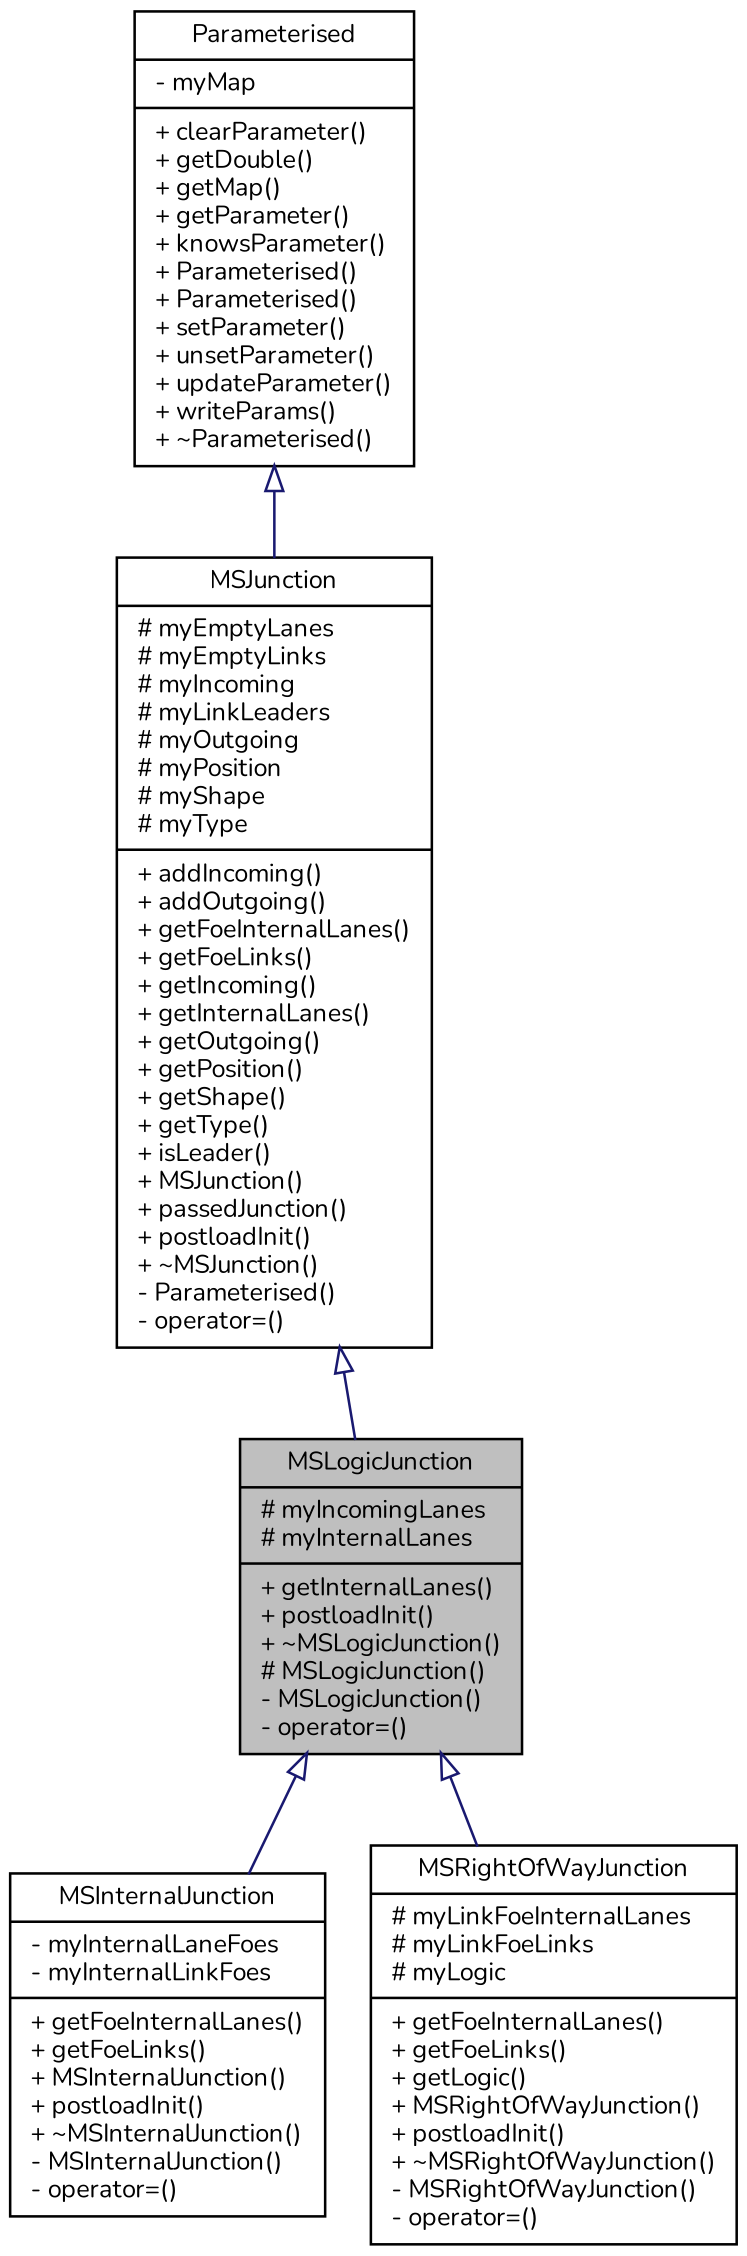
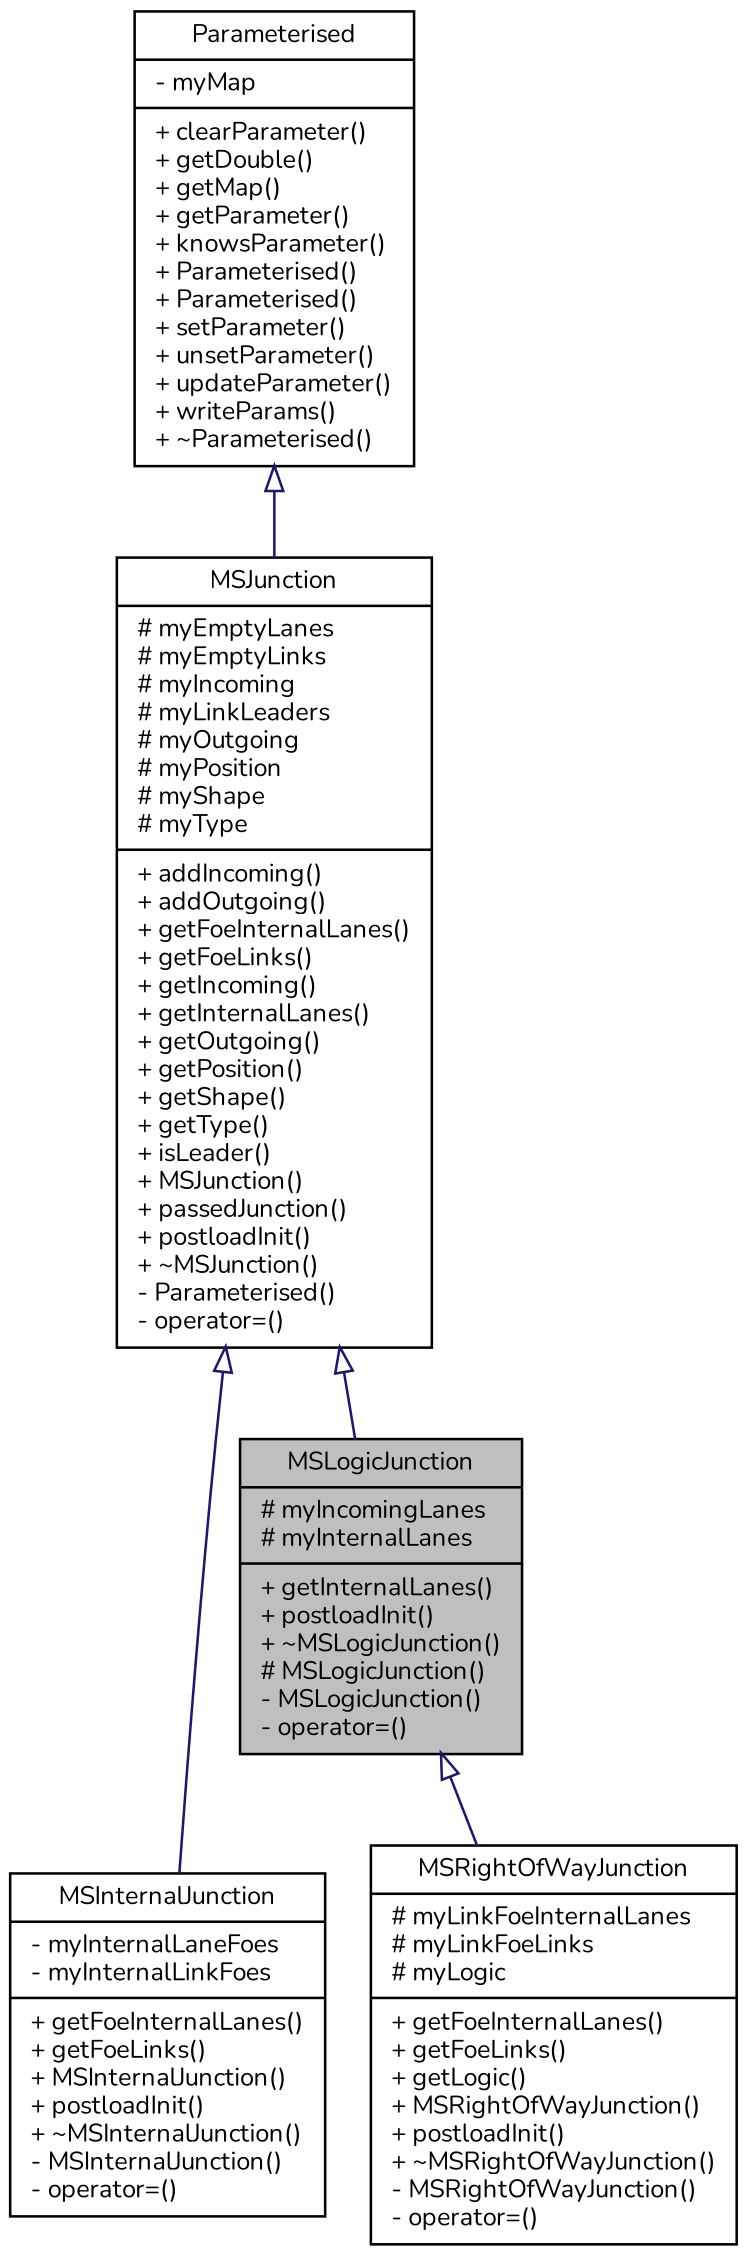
edge "MSInternalJunction" -> "MSLogicJunction": now "MSInternalJunction" -> "MSJunction"
